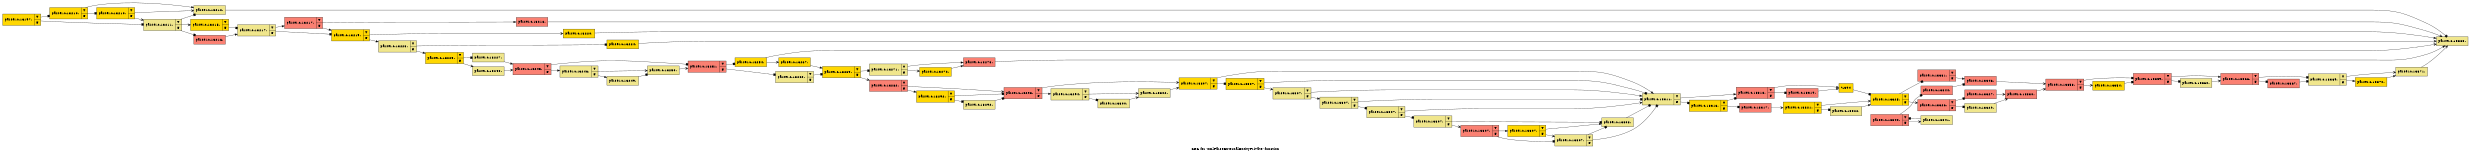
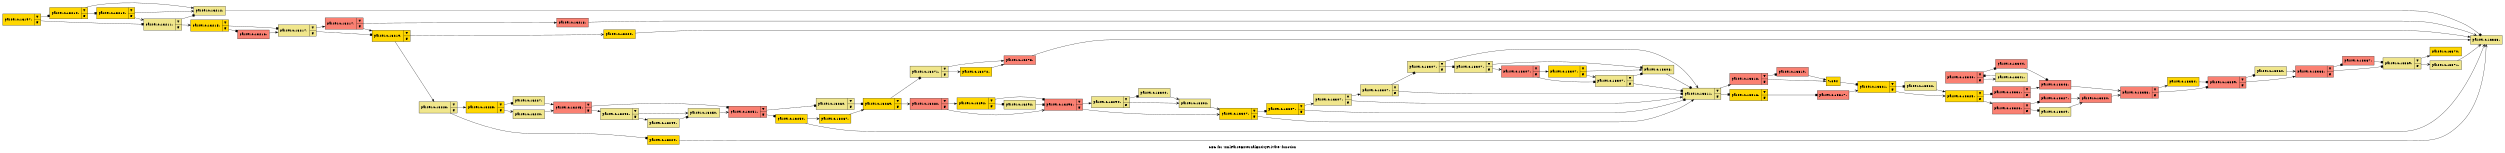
edge "parser.c:13211:" -> "parser.c:13216:": now "parser.c:13215:" -> "parser.c:13216:"
edge "parser.c:13370:" -> "parser.c:13371:": removed
edge "%394" -> "parser.c:13325:": now "%394" -> "parser.c:13321:"
edge "parser.c:13316:" -> "parser.c:13318:": removed
